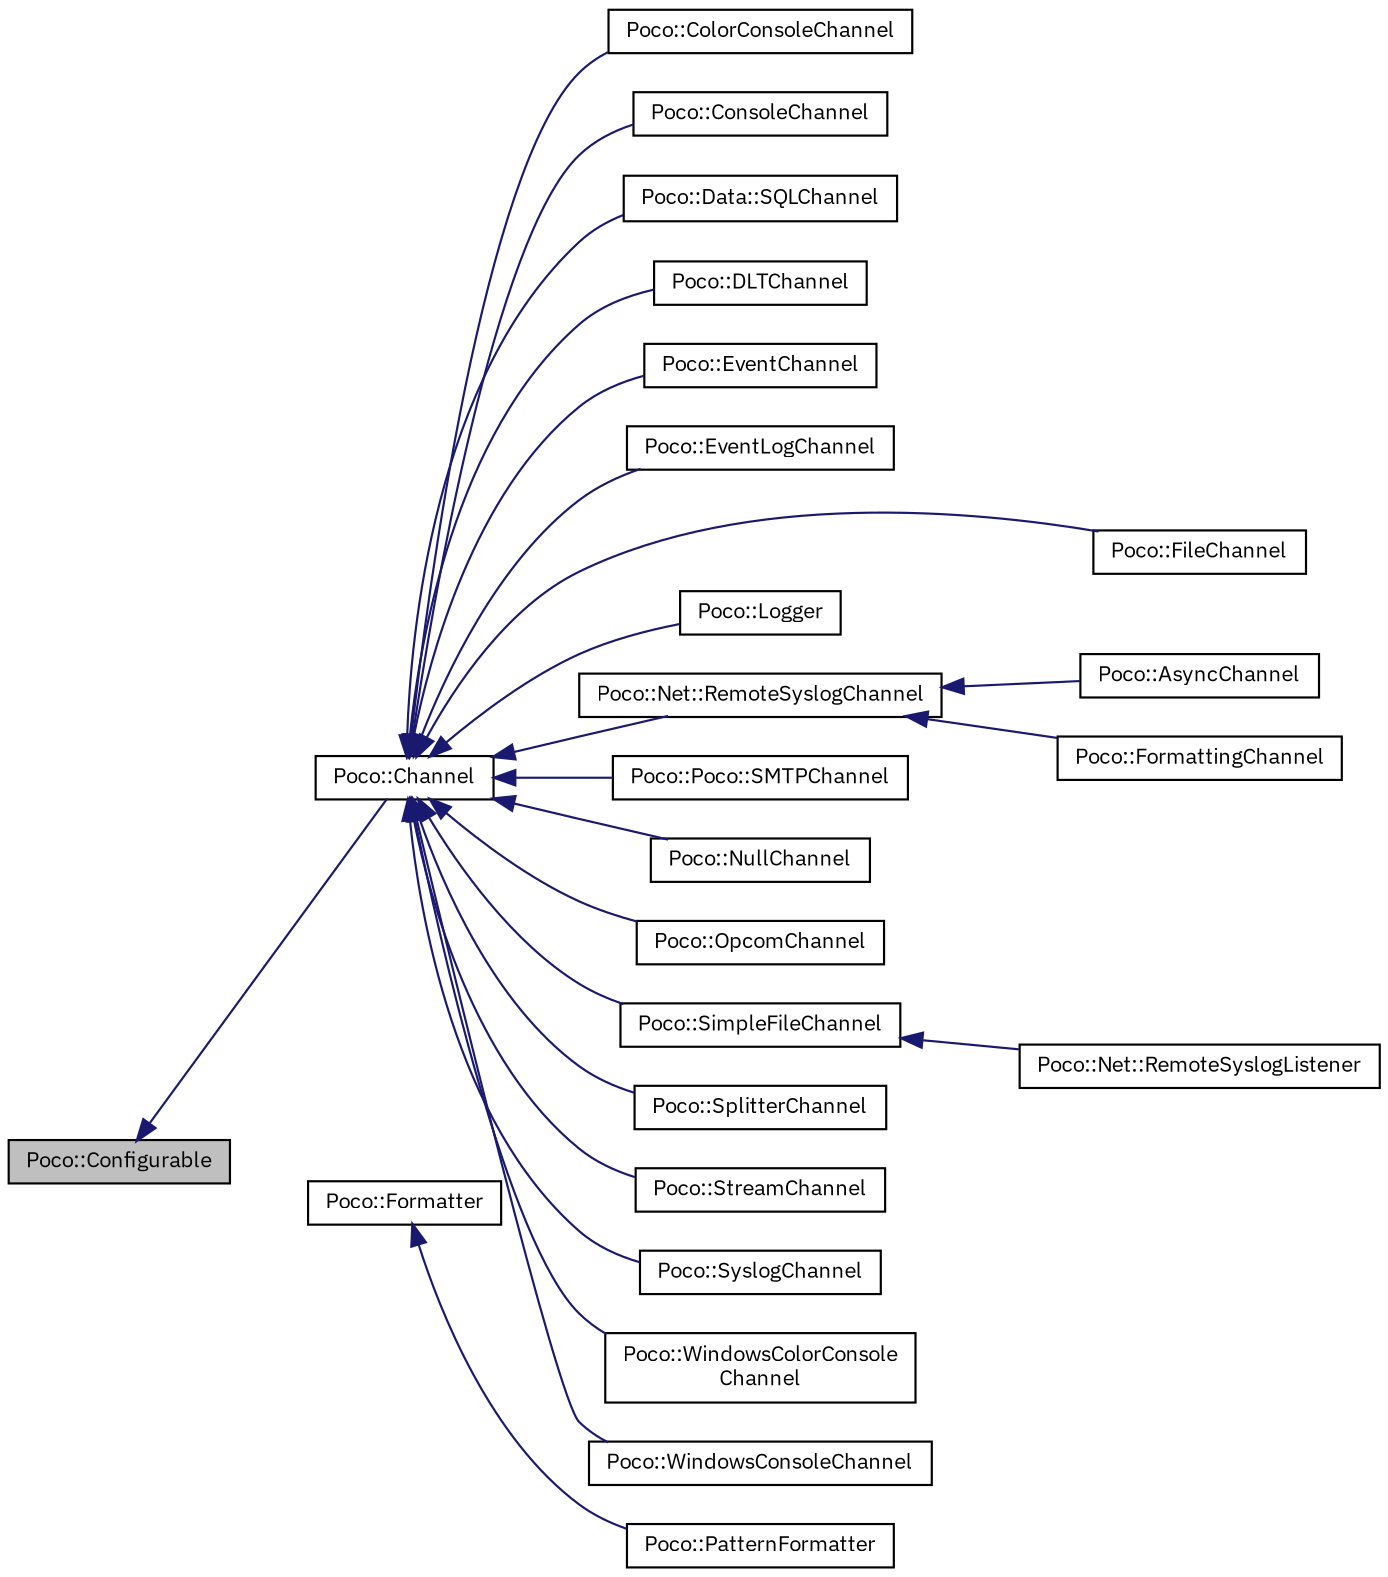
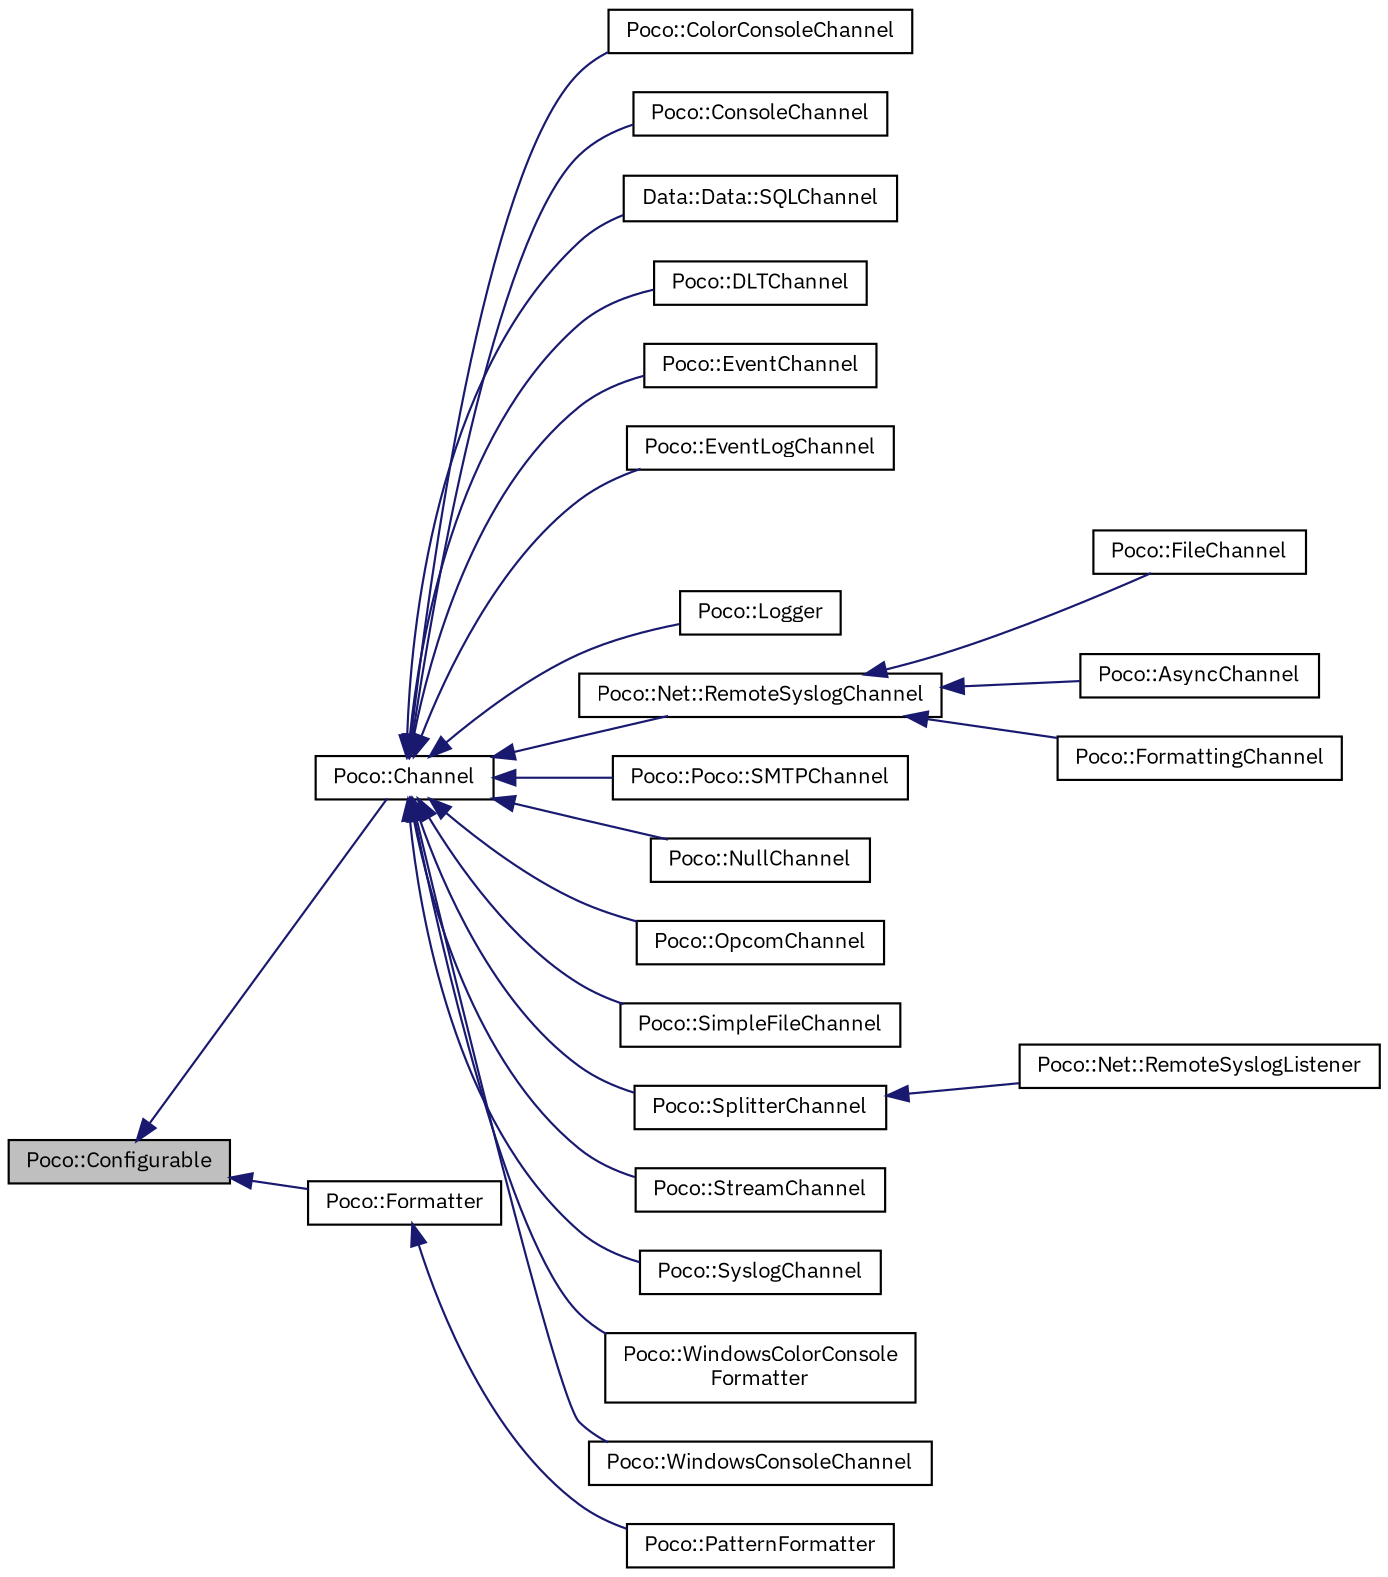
node "Poco::Data::SQLChannel": label "Poco::Data::SQLChannel" -> "Data::Data::SQLChannel"
edge "Poco::FileChannel" -> "Poco::Channel": now "Poco::FileChannel" -> "Poco::Net::RemoteSyslogChannel"
edge "Poco::Net::RemoteSyslogListener" -> "Poco::SimpleFileChannel": now "Poco::Net::RemoteSyslogListener" -> "Poco::SplitterChannel"
edge "Poco::Formatter" -> "Poco::Configurable": added
node "Poco::WindowsColorConsole Channel": label "Poco::WindowsColorConsole Channel" -> "Poco::WindowsColorConsole Formatter"
